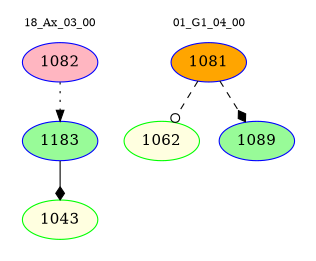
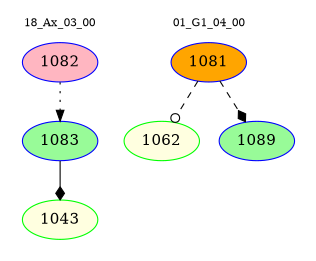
node "1183": label "1183" -> "1083"
